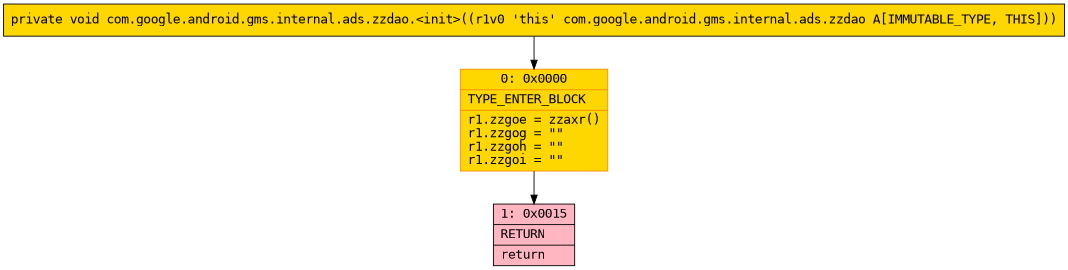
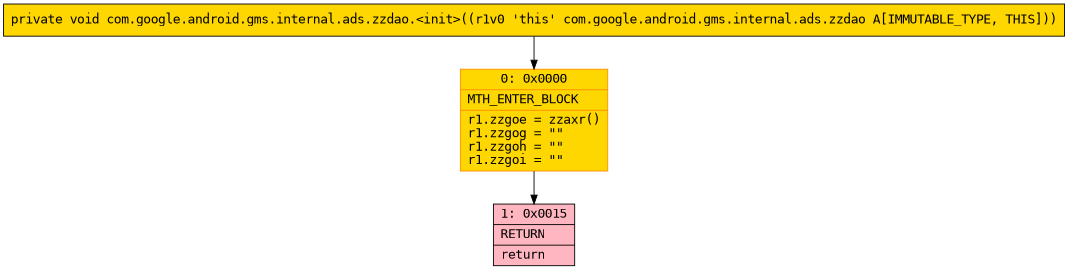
node "0: 0x0000": text "TYPE_ENTER_BLOCK" -> "MTH_ENTER_BLOCK"
